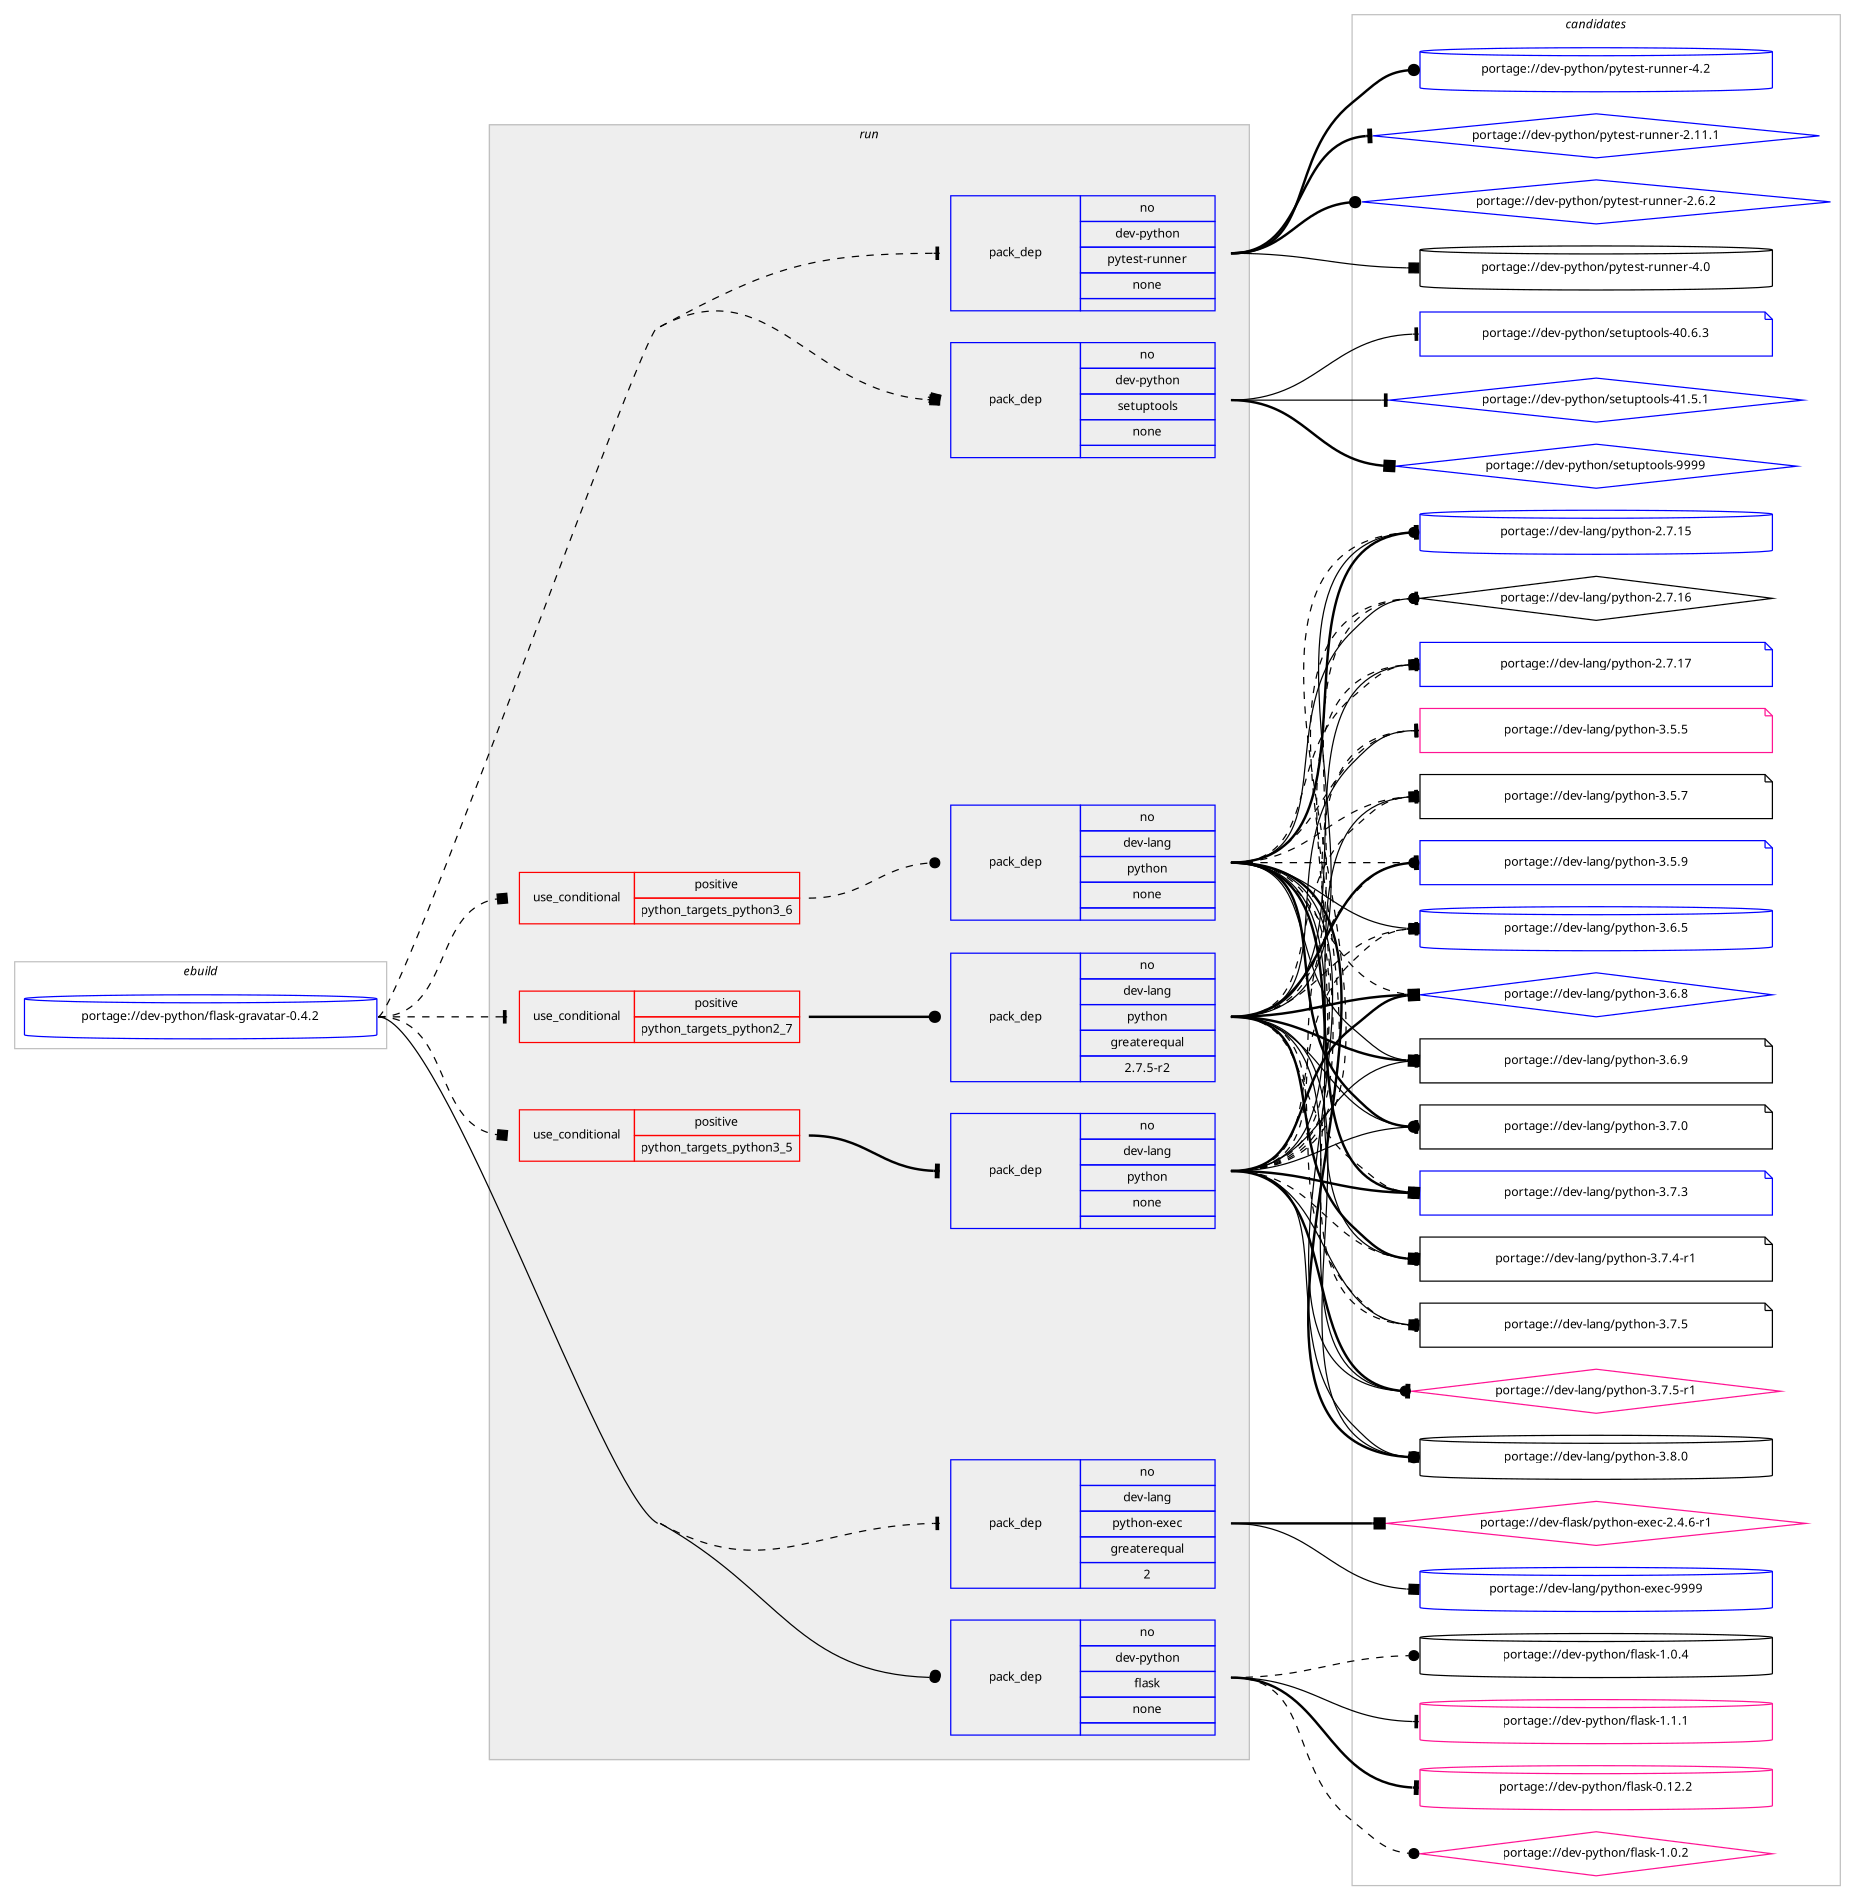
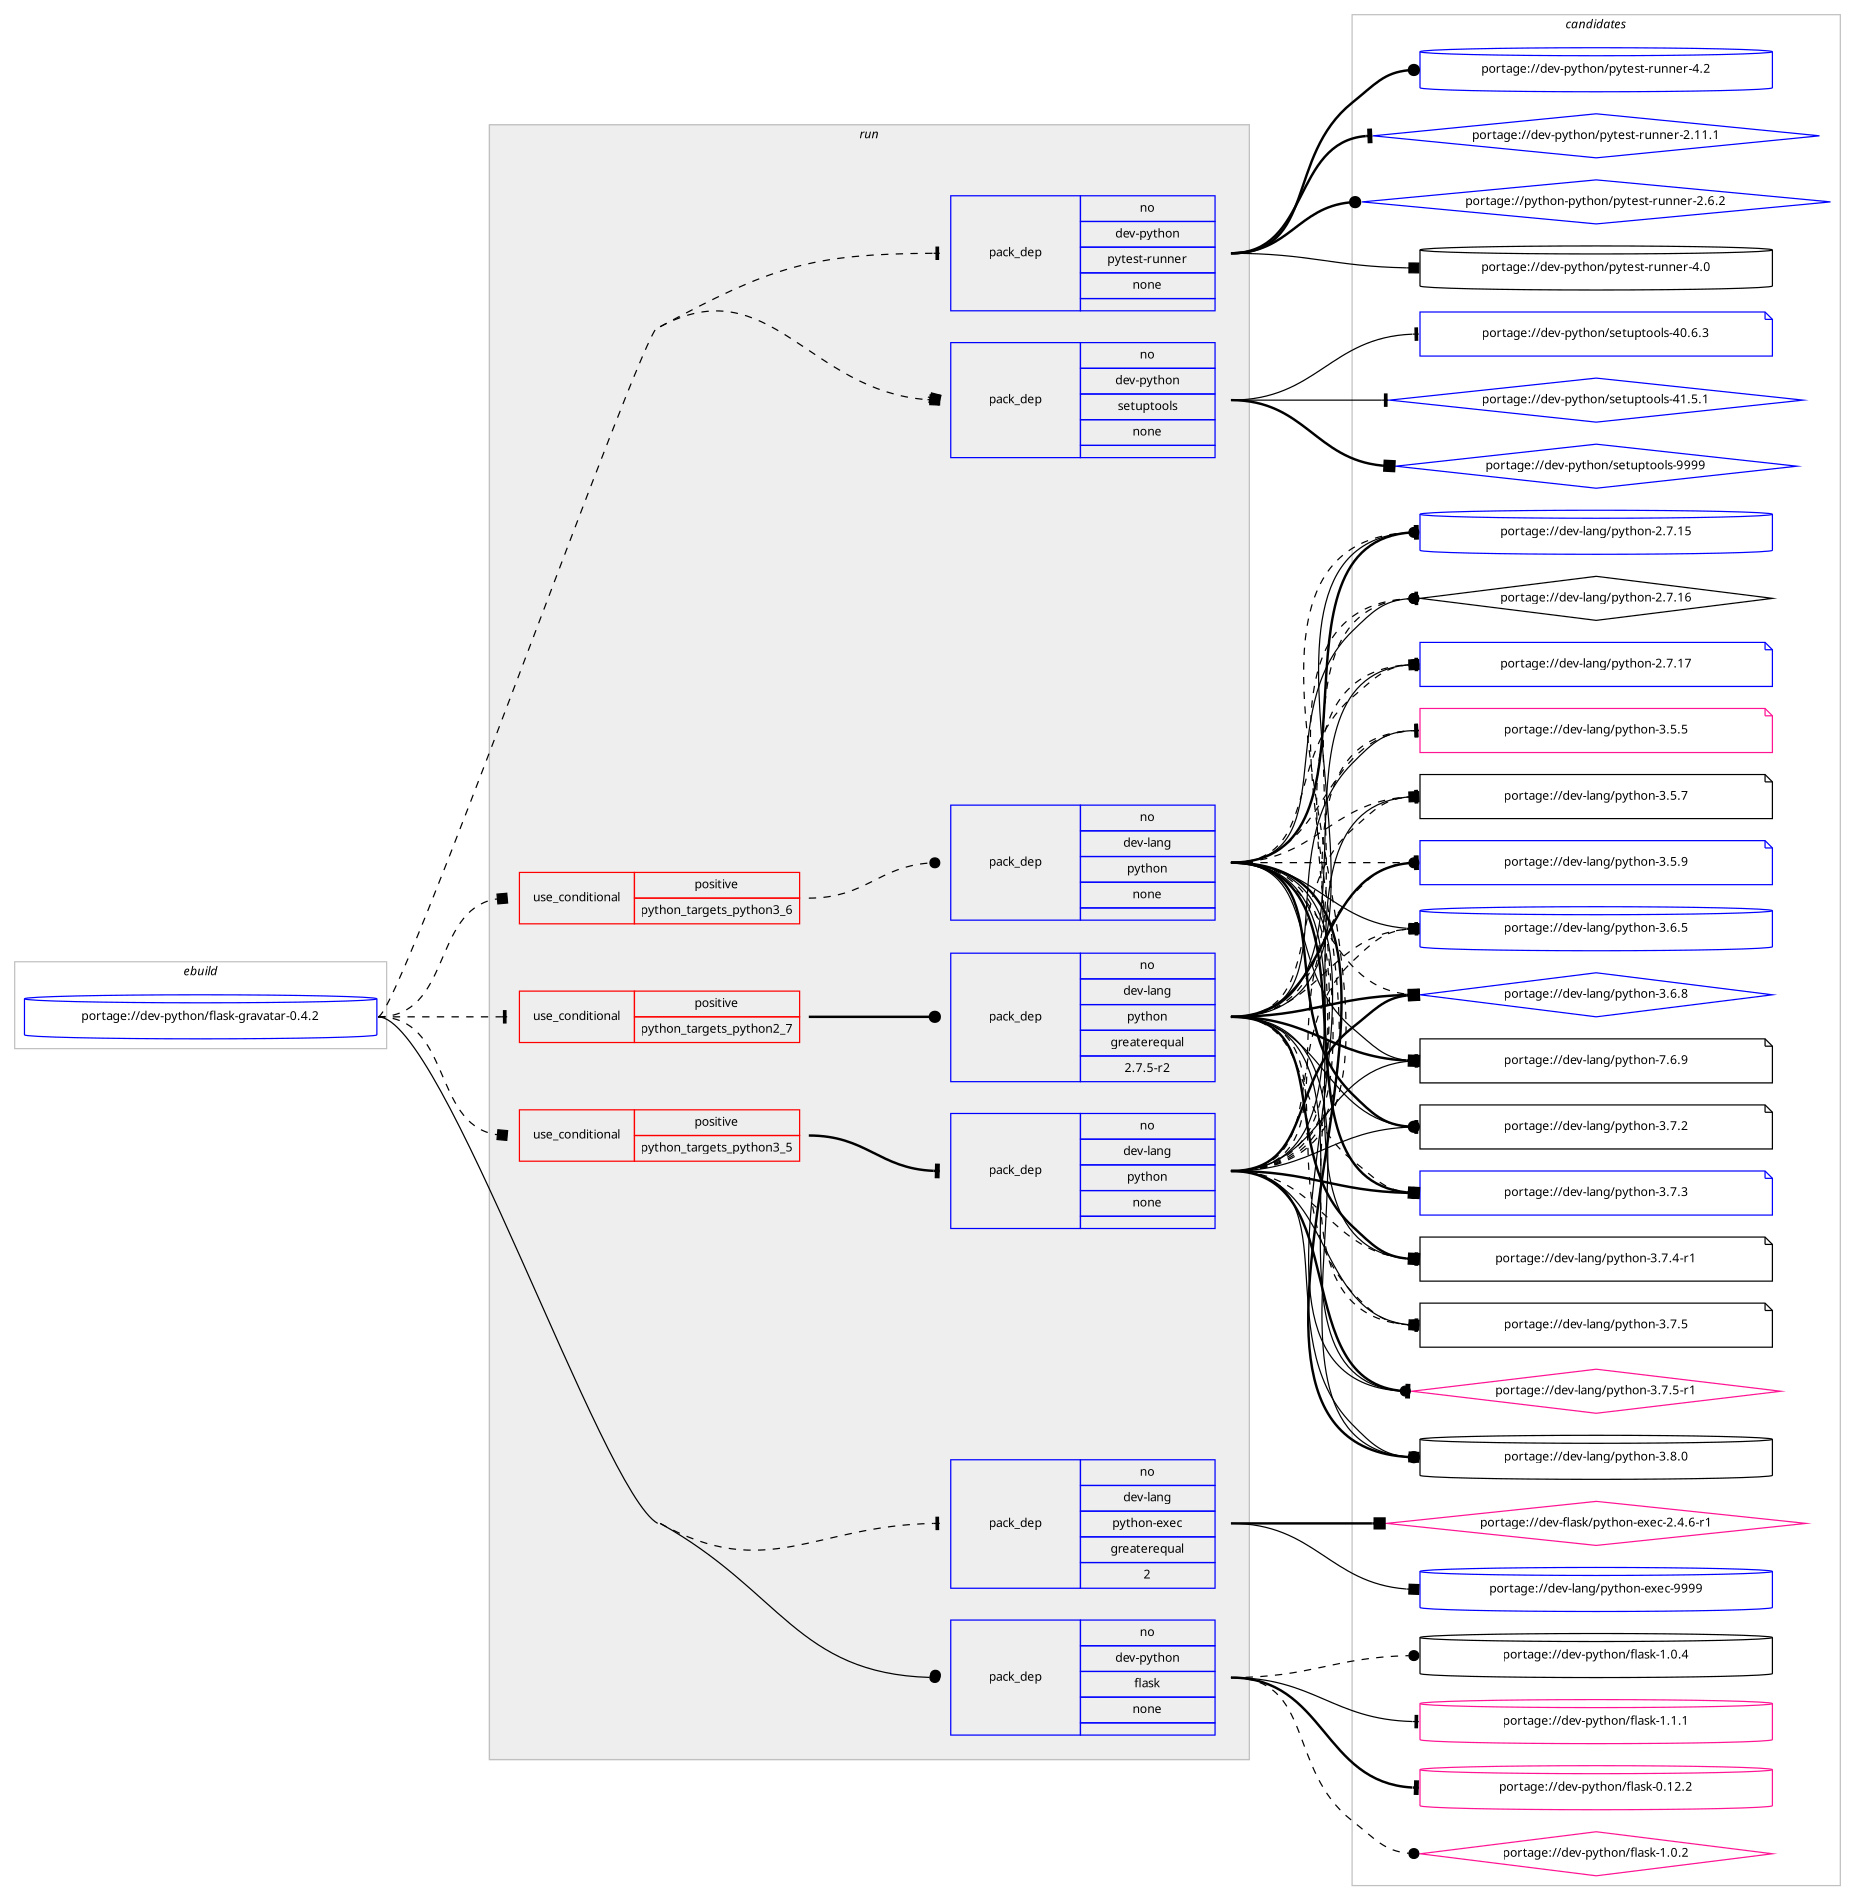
node "portage://dev-python/pytest-runner-2.6.2": label "portage://dev-python/pytest-runner-2.6.2" -> "portage://python-python/pytest-runner-2.6.2"
node "portage://dev-lang/python-3.6.9": label "portage://dev-lang/python-3.6.9" -> "portage://dev-lang/python-7.6.9"
node "portage://dev-lang/python-3.7.0": label "portage://dev-lang/python-3.7.0" -> "portage://dev-lang/python-3.7.2"
